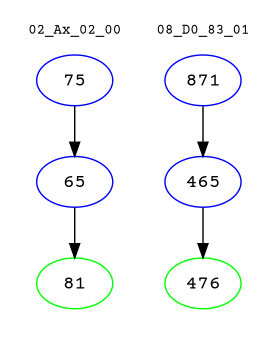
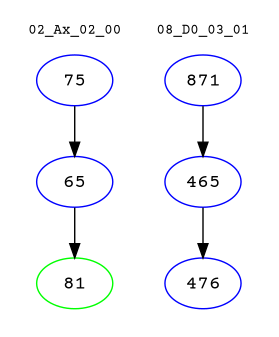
cluster "08_D0_83_01": label "08_D0_83_01" -> "08_D0_03_01"
node "476": color green -> blue
